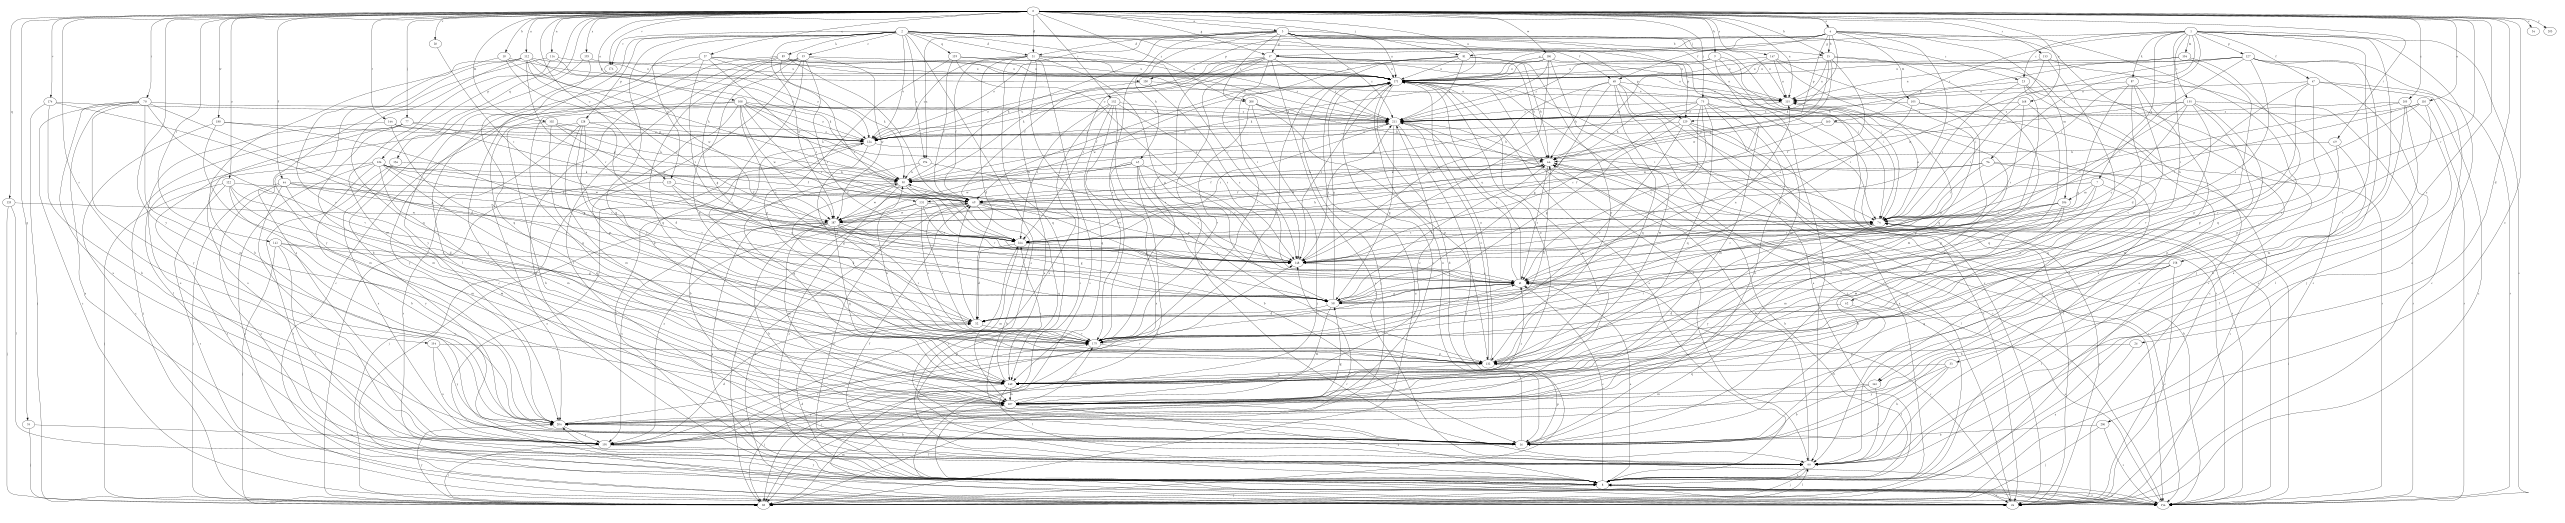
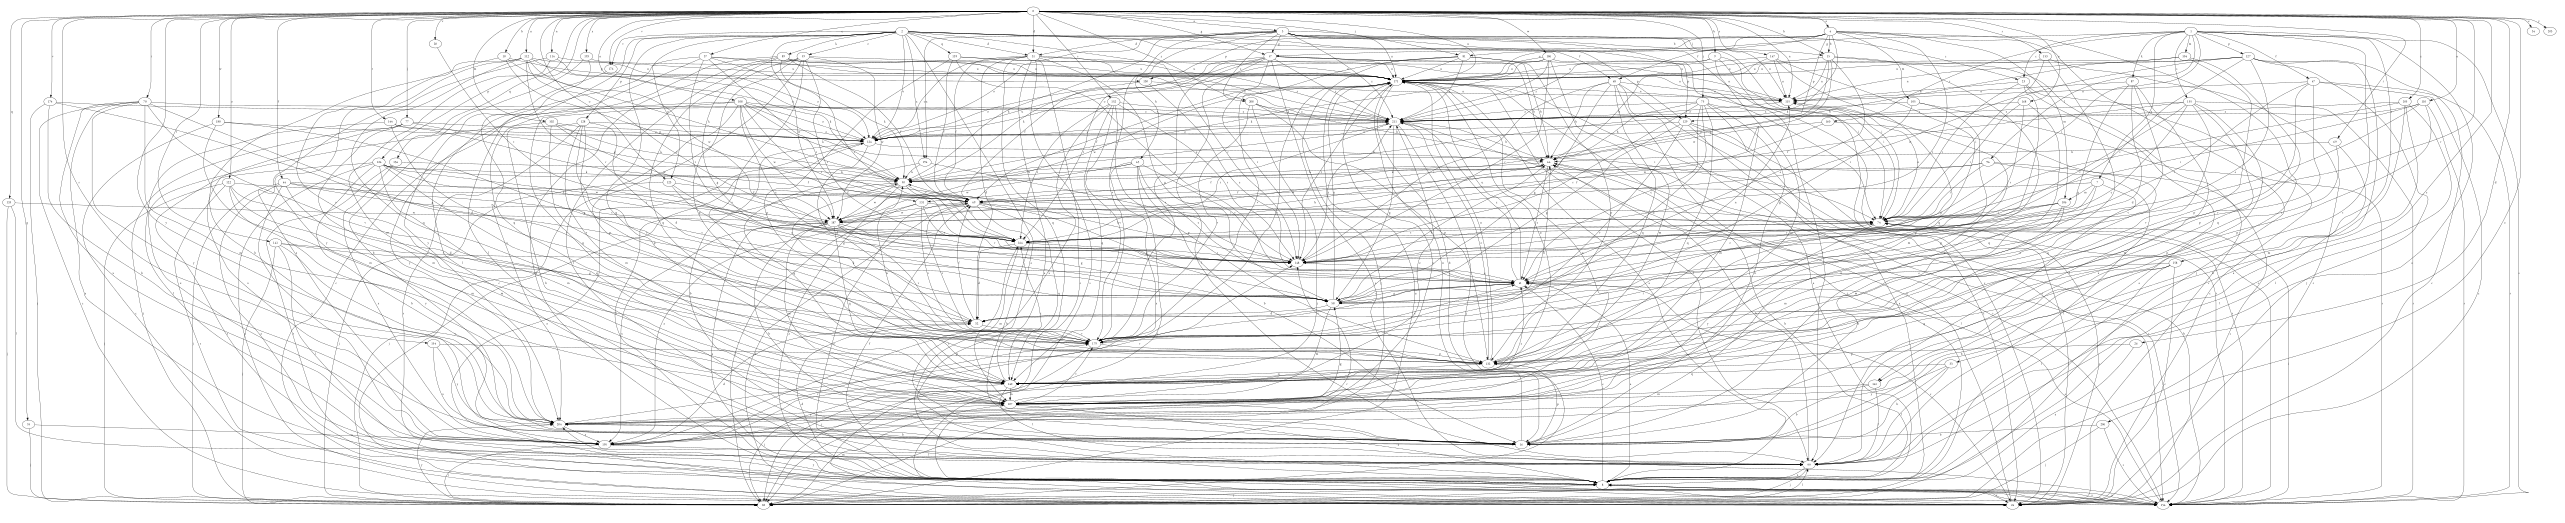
node "62": removed
